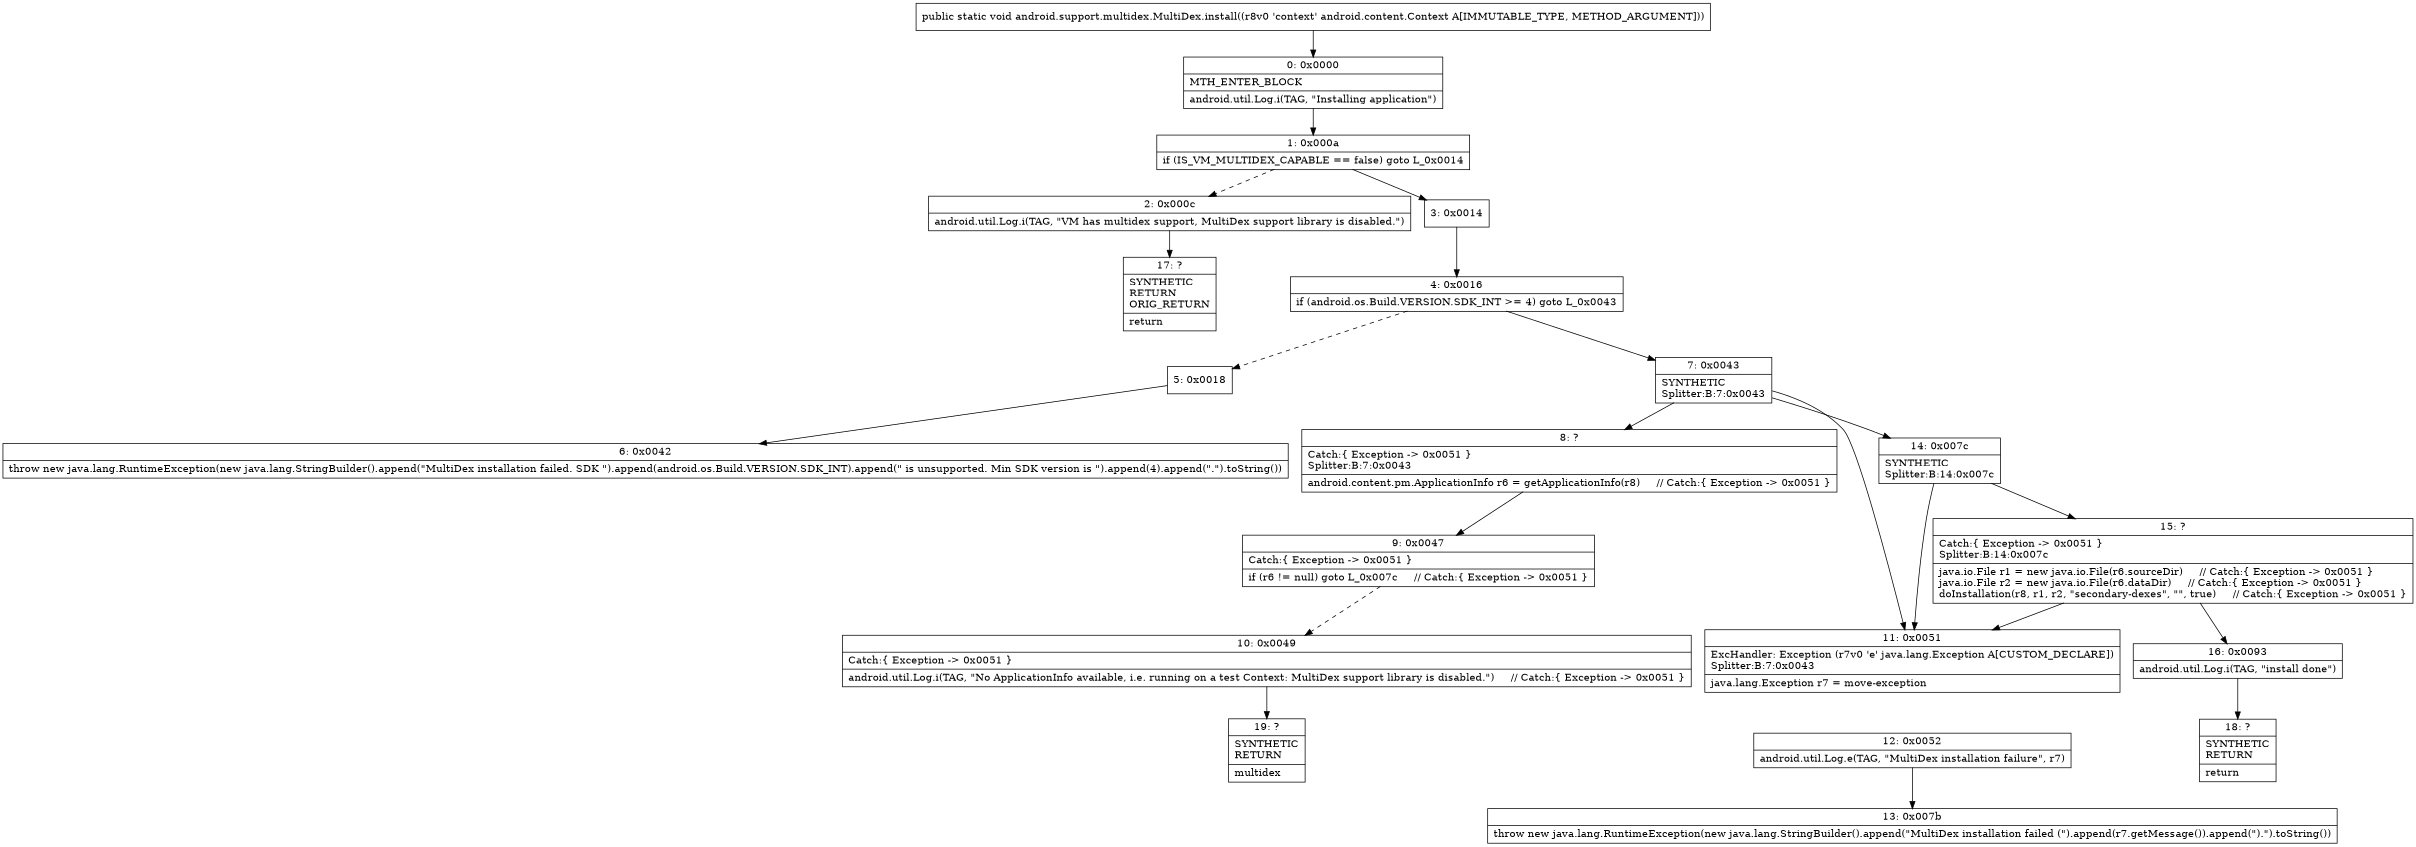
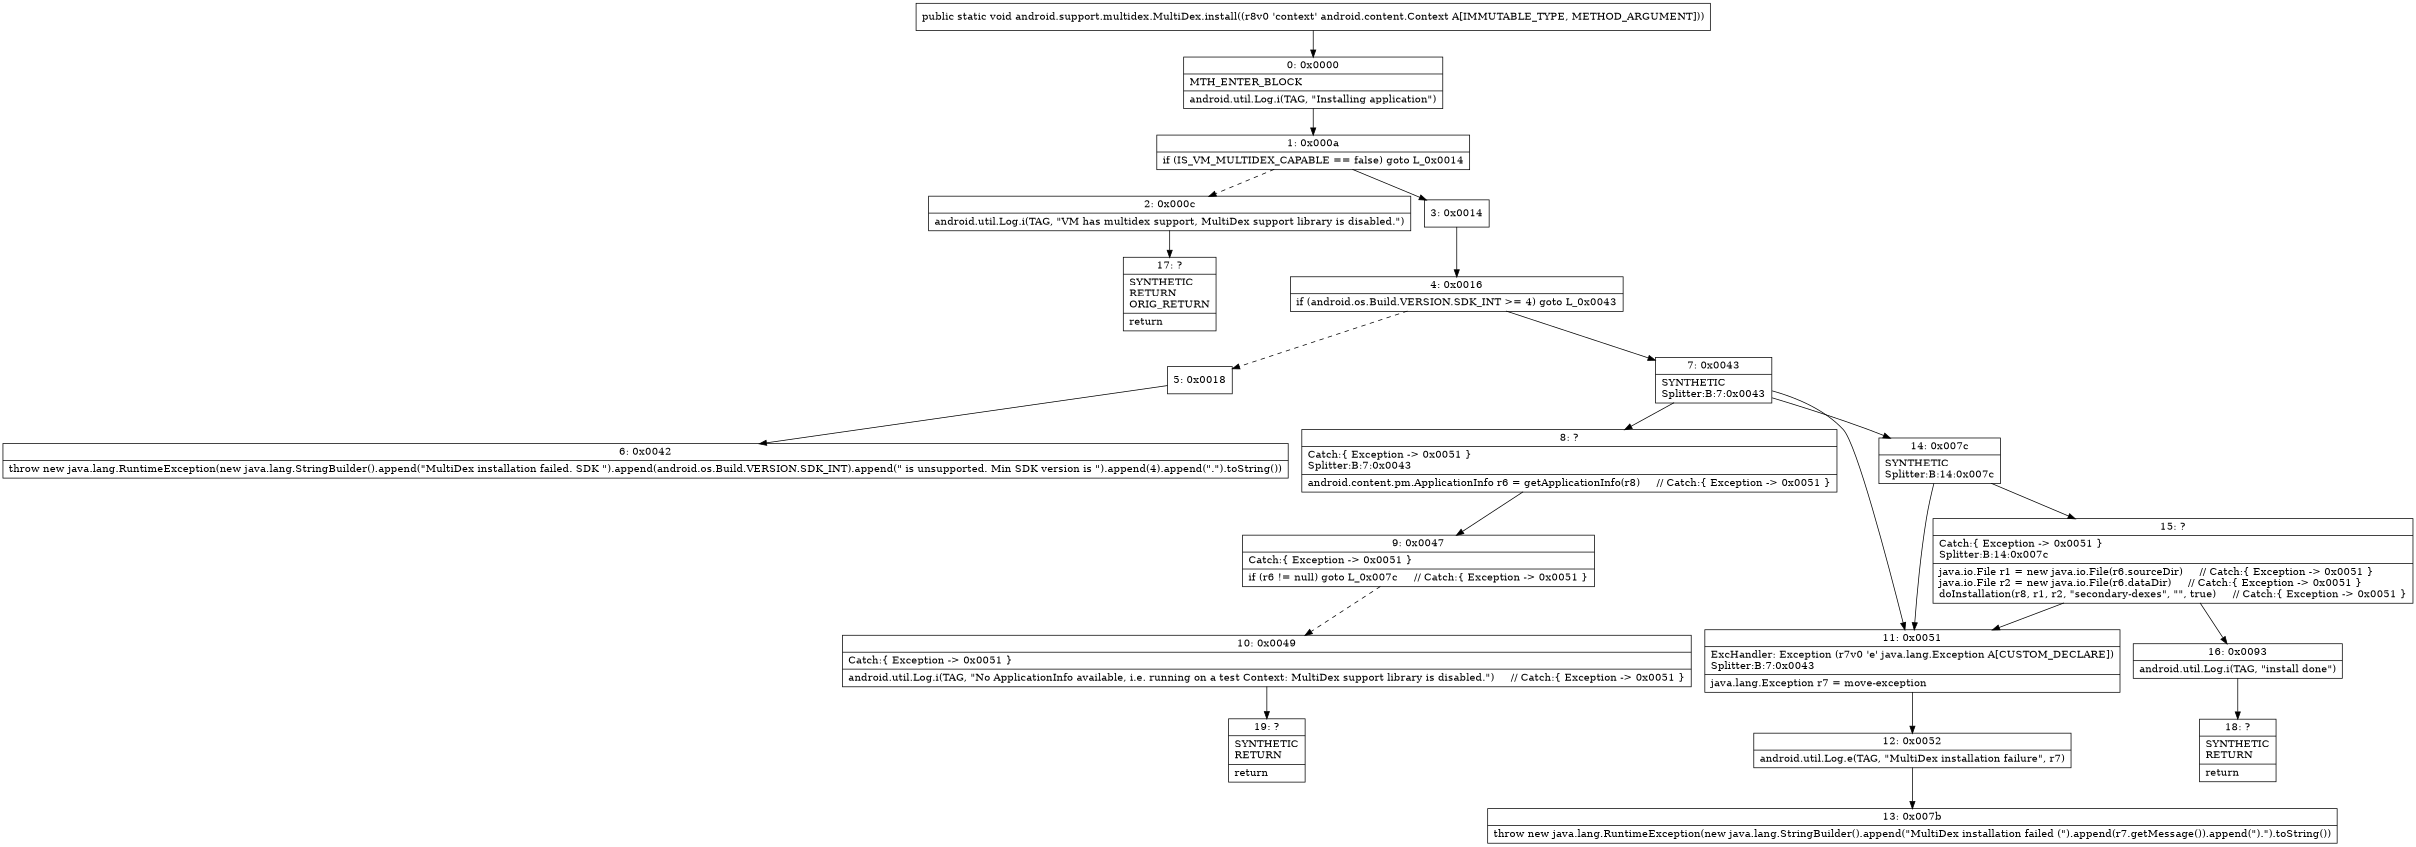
edge "11: 0x0051" -> "12: 0x0052": added
node "19: ?": text "multidex" -> "return"
